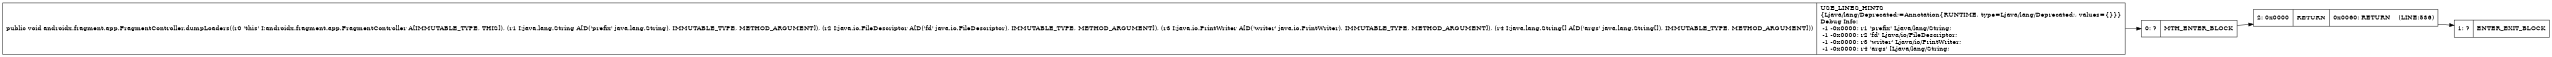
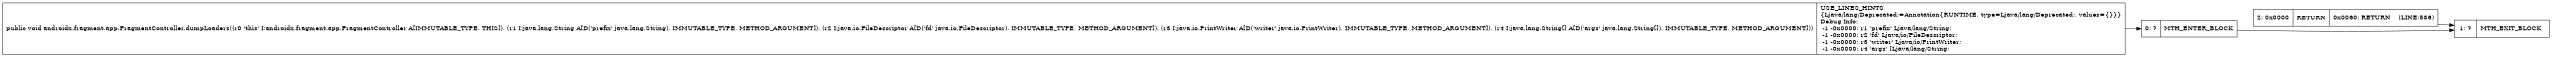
edge "0: ?" -> "2: 0x0000": now "0: ?" -> "1: ?"
node "1: ?": text "ENTER_EXIT_BLOCK" -> "MTH_EXIT_BLOCK"
